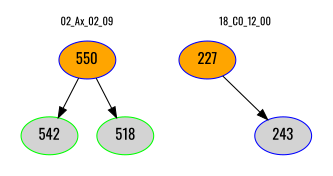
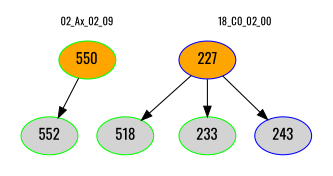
cluster "18_C0_12_00": label "18_C0_12_00" -> "18_C0_02_00"
node "550": color blue -> green
edge "550" -> "518": now "227" -> "518"
node "542": label "542" -> "552"
node "233": added
